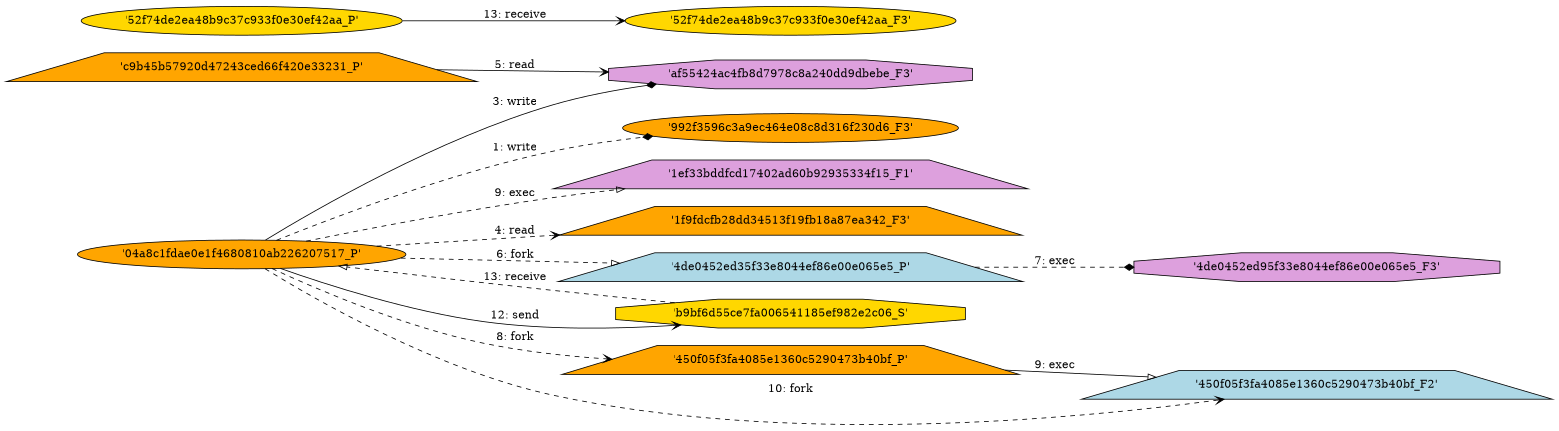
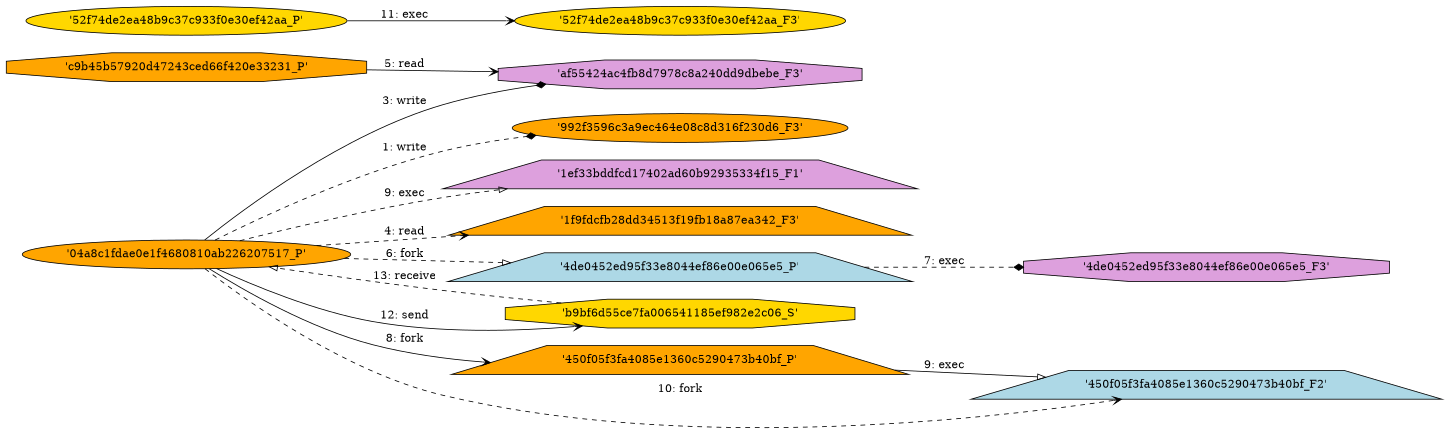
edge "'52f74de2ea48b9c37c933f0e30ef42aa_P'" -> "'52f74de2ea48b9c37c933f0e30ef42aa_F3'": label "13: receive" -> "11: exec"
node "'c9b45b57920d47243ced66f420e33231_P'": shape trapezium -> octagon
node "'4de0452ed35f33e8044ef86e00e065e5_P'": label "'4de0452ed35f33e8044ef86e00e065e5_P'" -> "'4de0452ed95f33e8044ef86e00e065e5_P'"
edge "'04a8c1fdae0e1f4680810ab226207517_P'" -> "'450f05f3fa4085e1360c5290473b40bf_P'": style dashed -> solid
